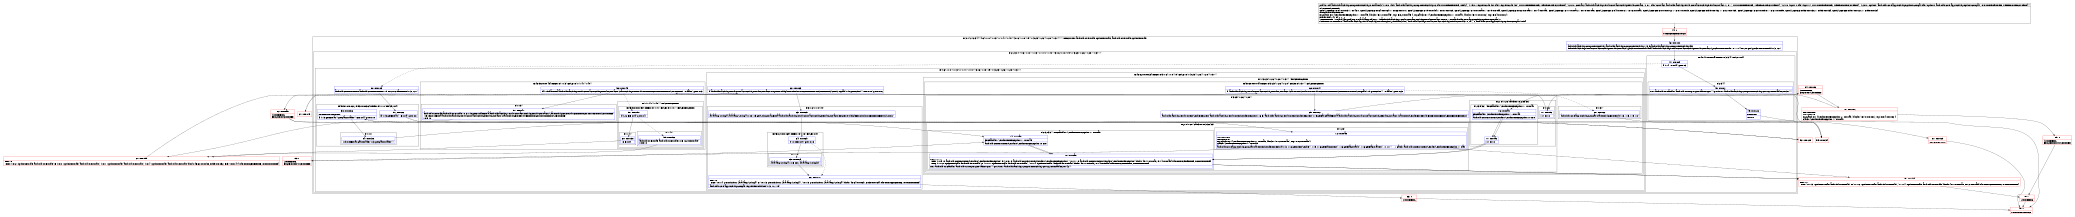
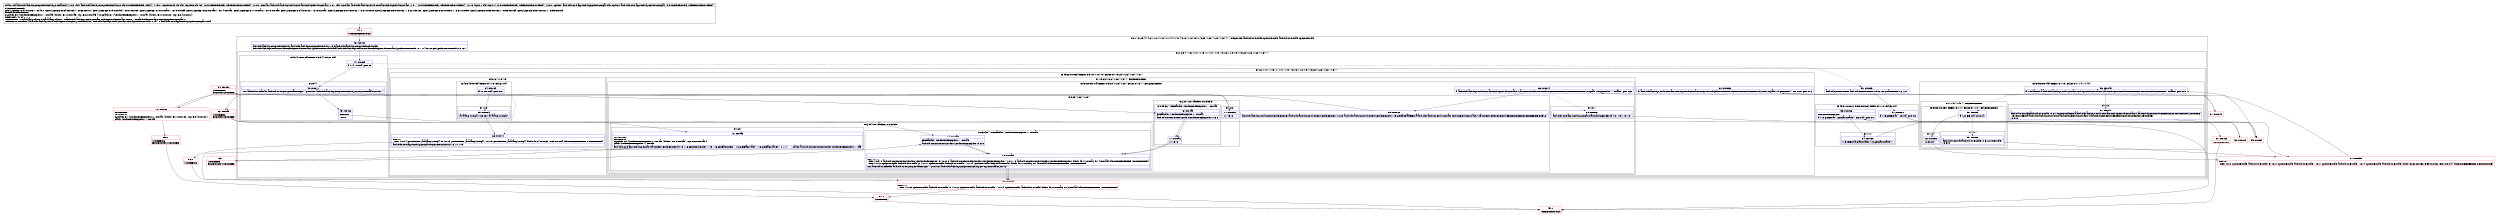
node "63: 0x0065": removed
